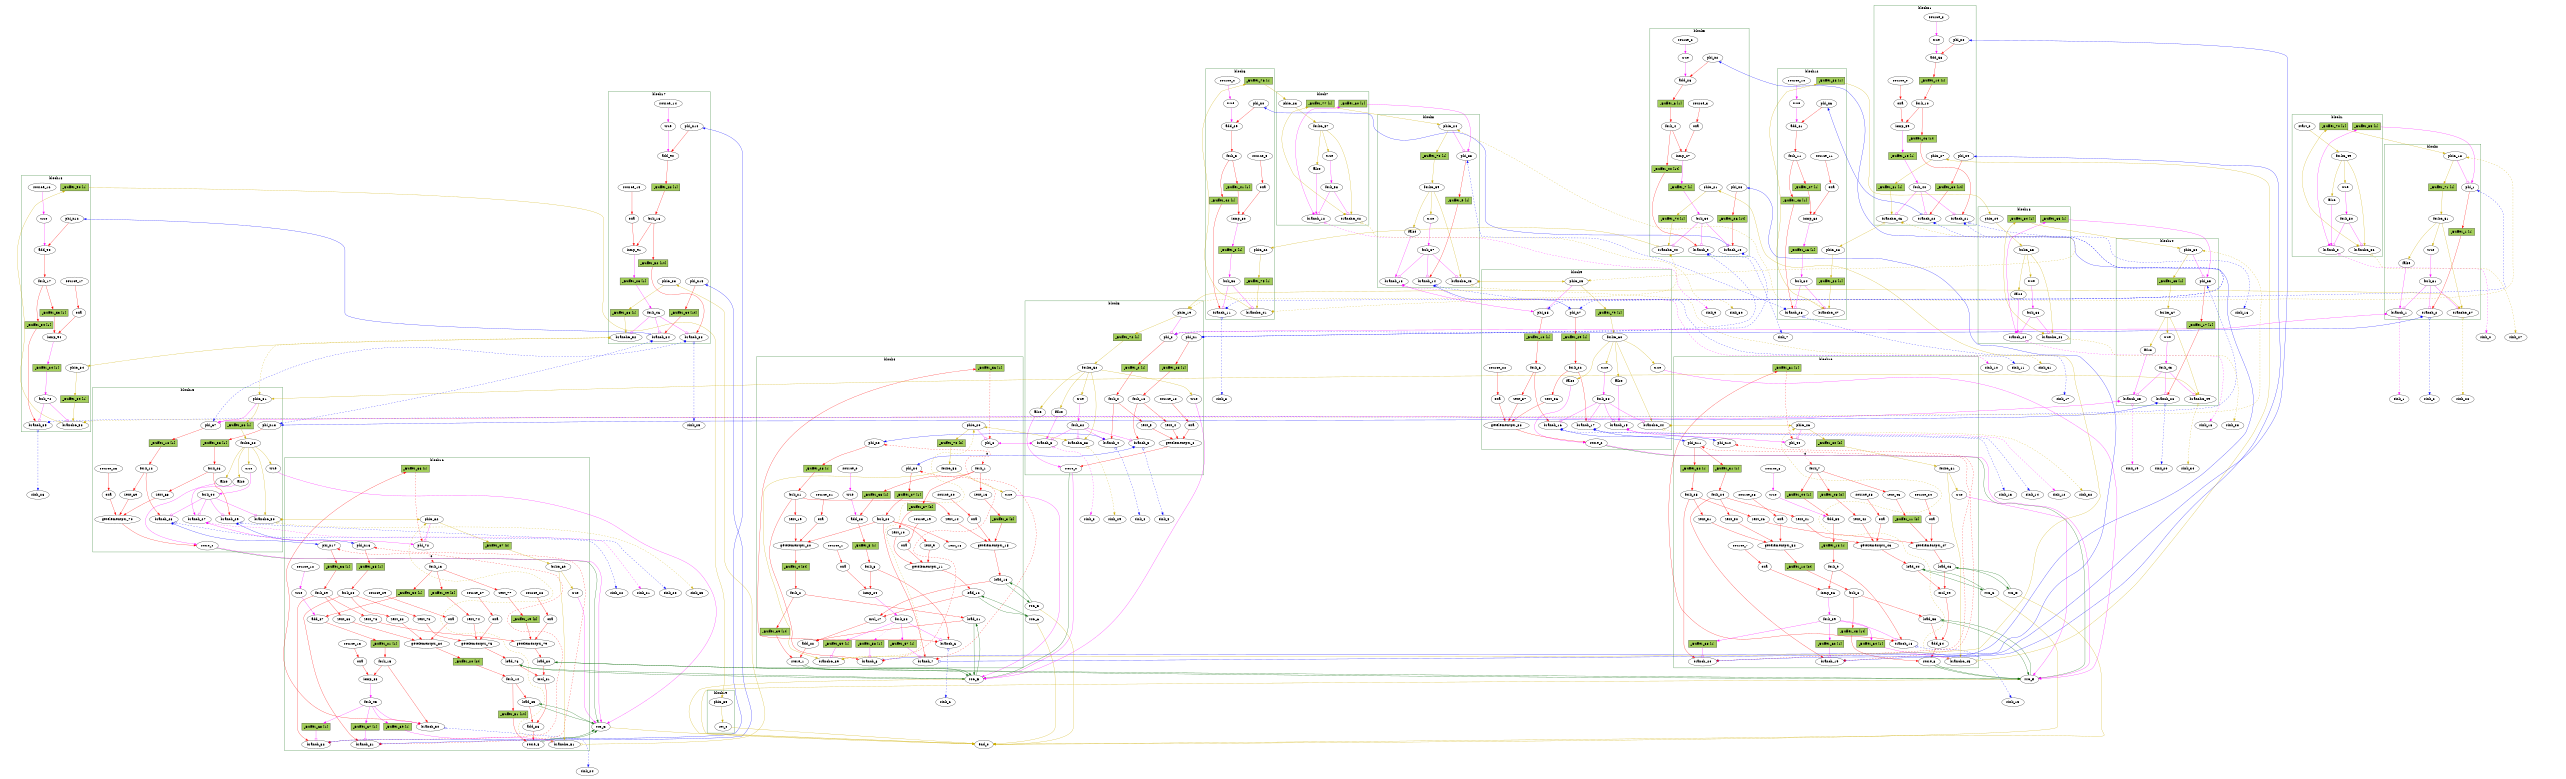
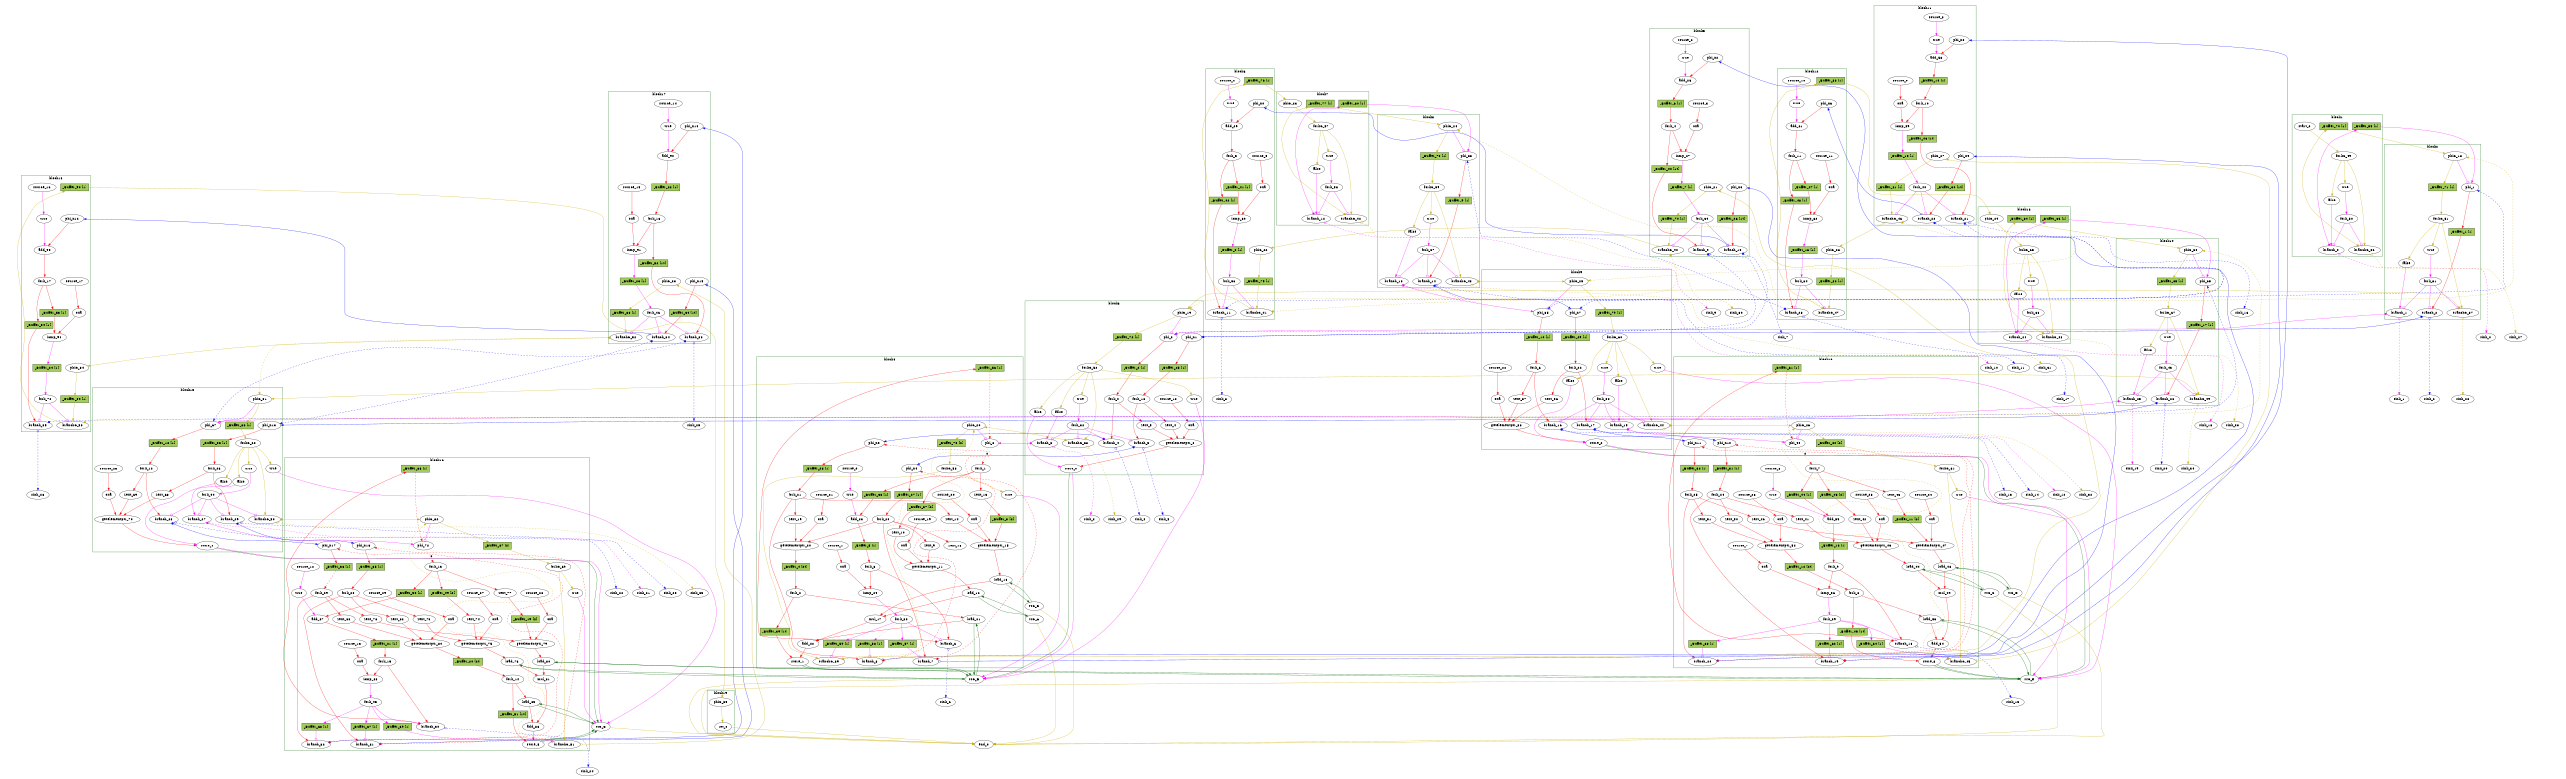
cluster "block31": label "block31" -> "block11"
edge "phi_n11" -> "_Buffer_31 [1]": now "phi_n10" -> "_Buffer_31 [1]"
edge "_Buffer_36 [1]" -> "fork_29": style solid -> dashed
